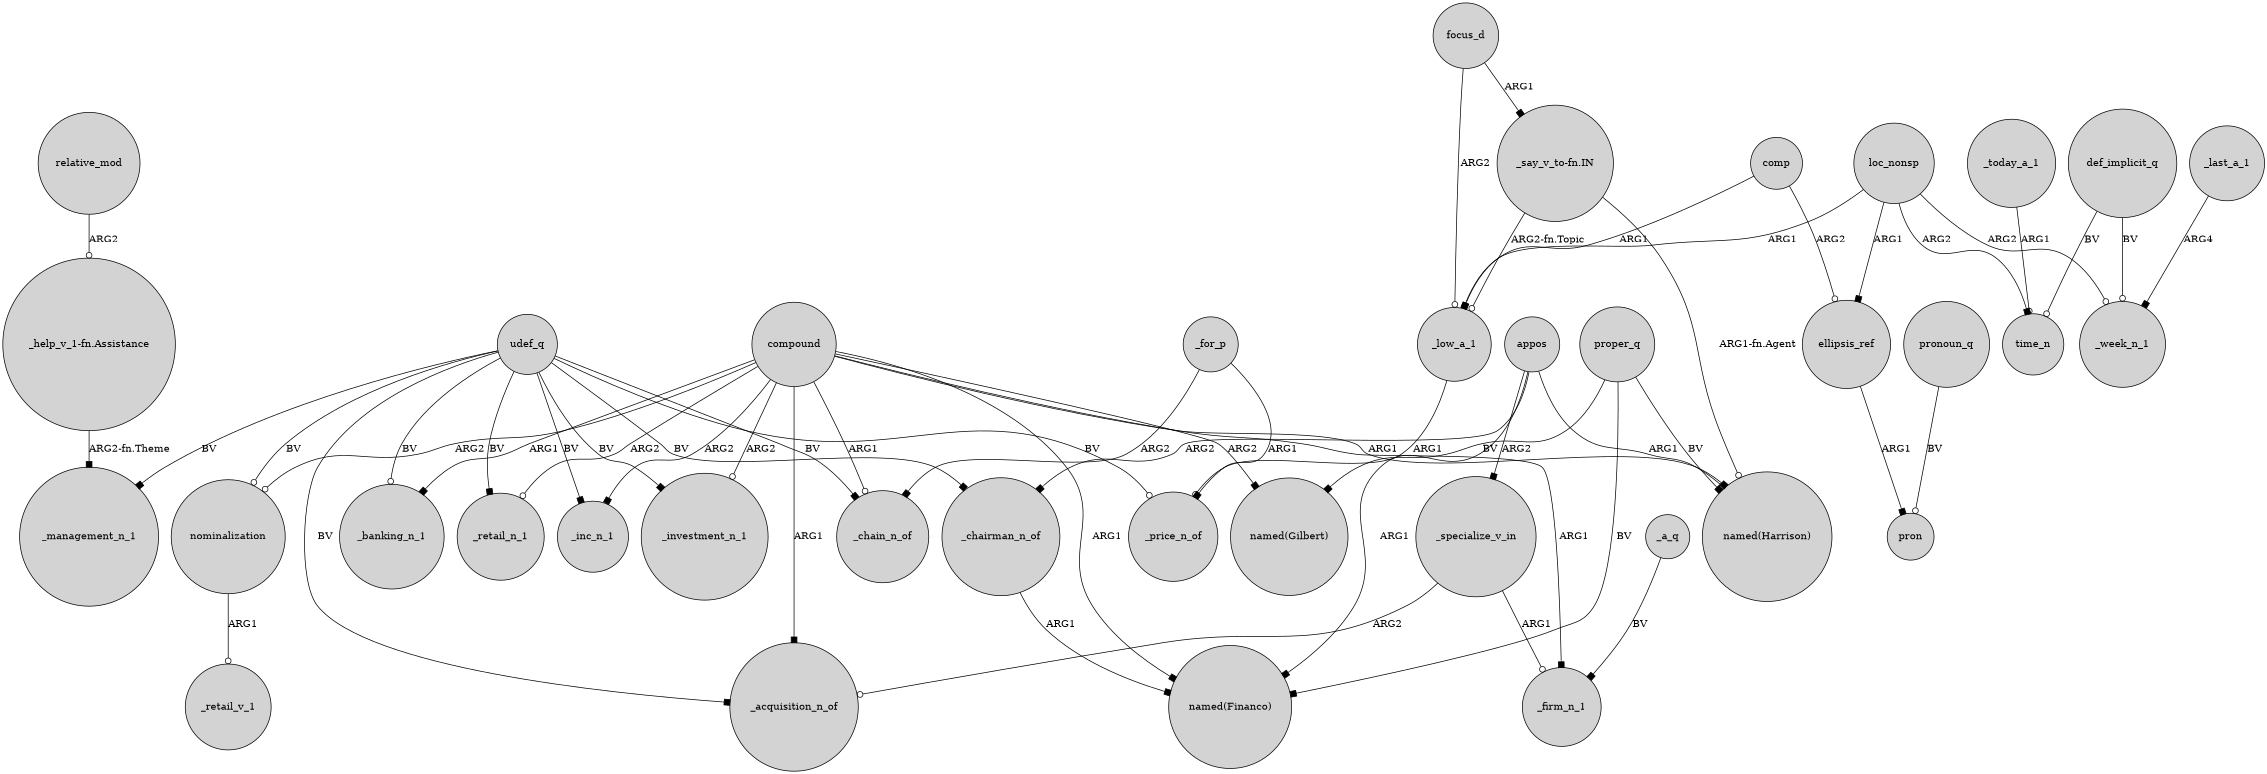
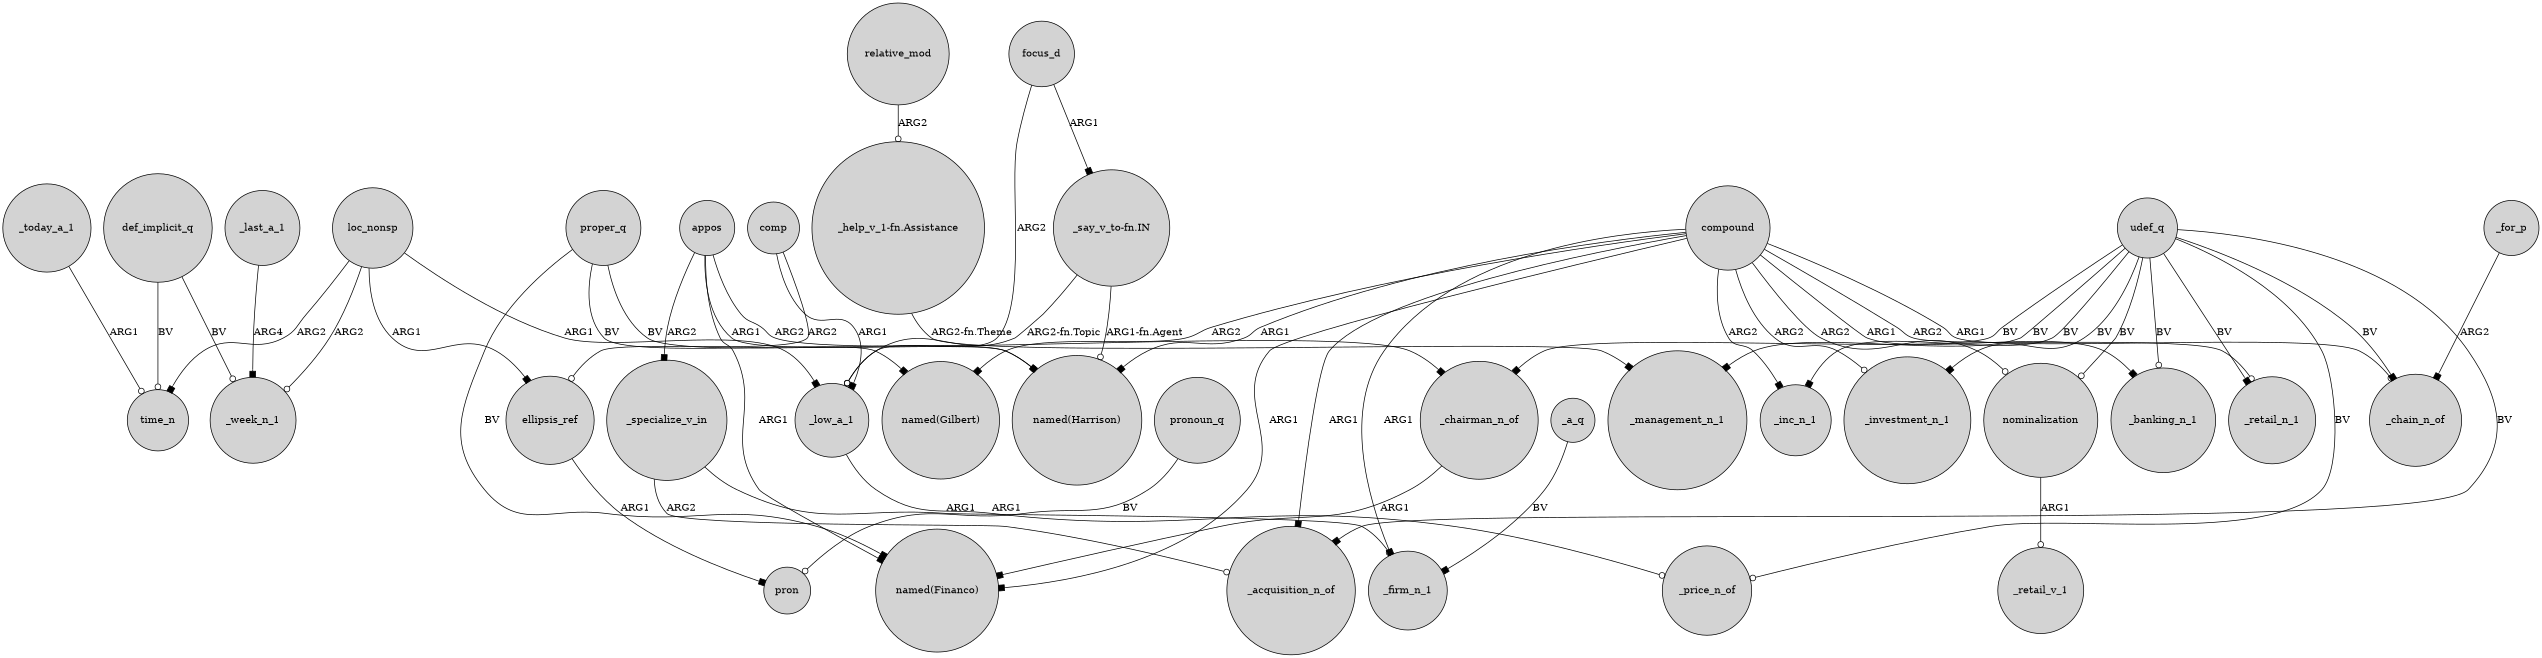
edge "_for_p" -> "_price_n_of": removed, label "ARG1"
